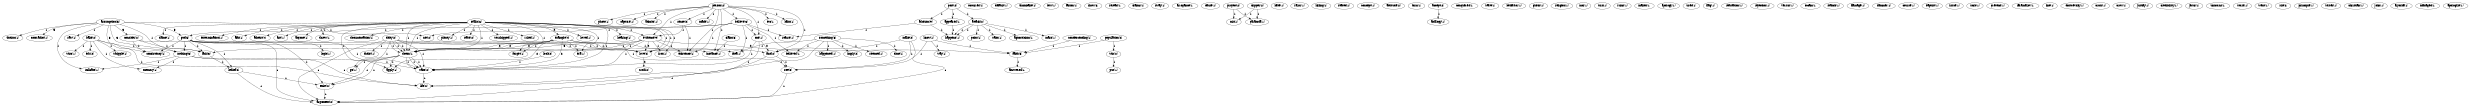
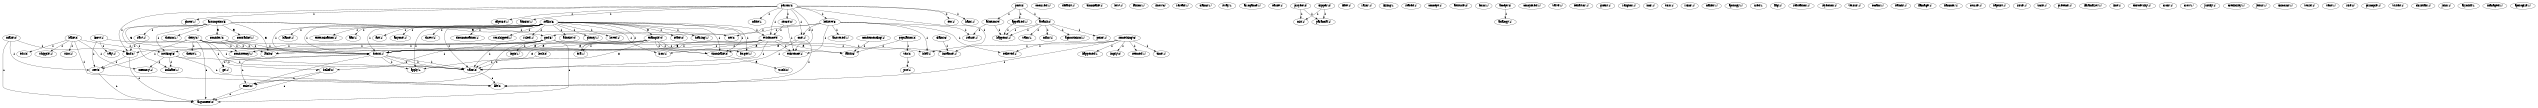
node "love(2)": label "love(2)" -> "timmbake(2)"
edge "faith(5)" -> "answered(1)": now "believe(3)" -> "answered(1)"
